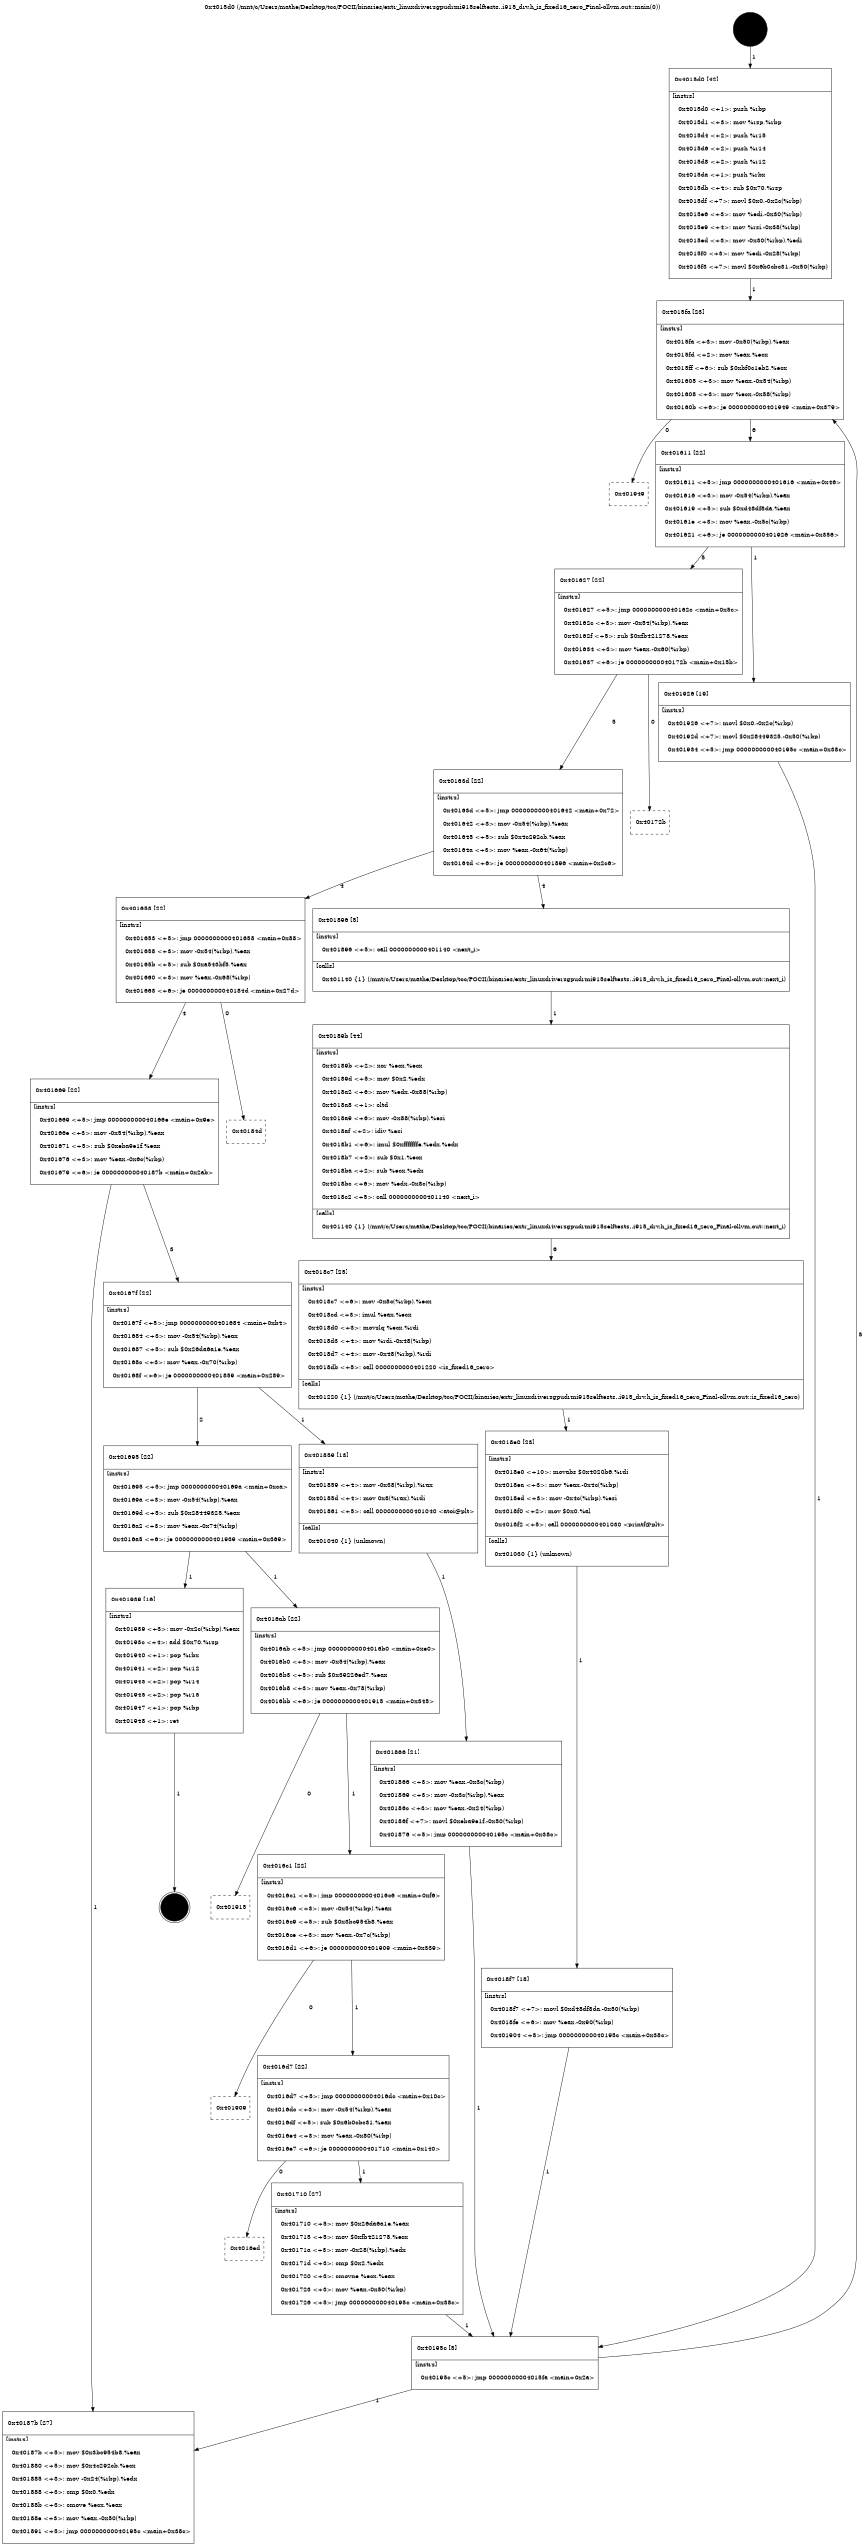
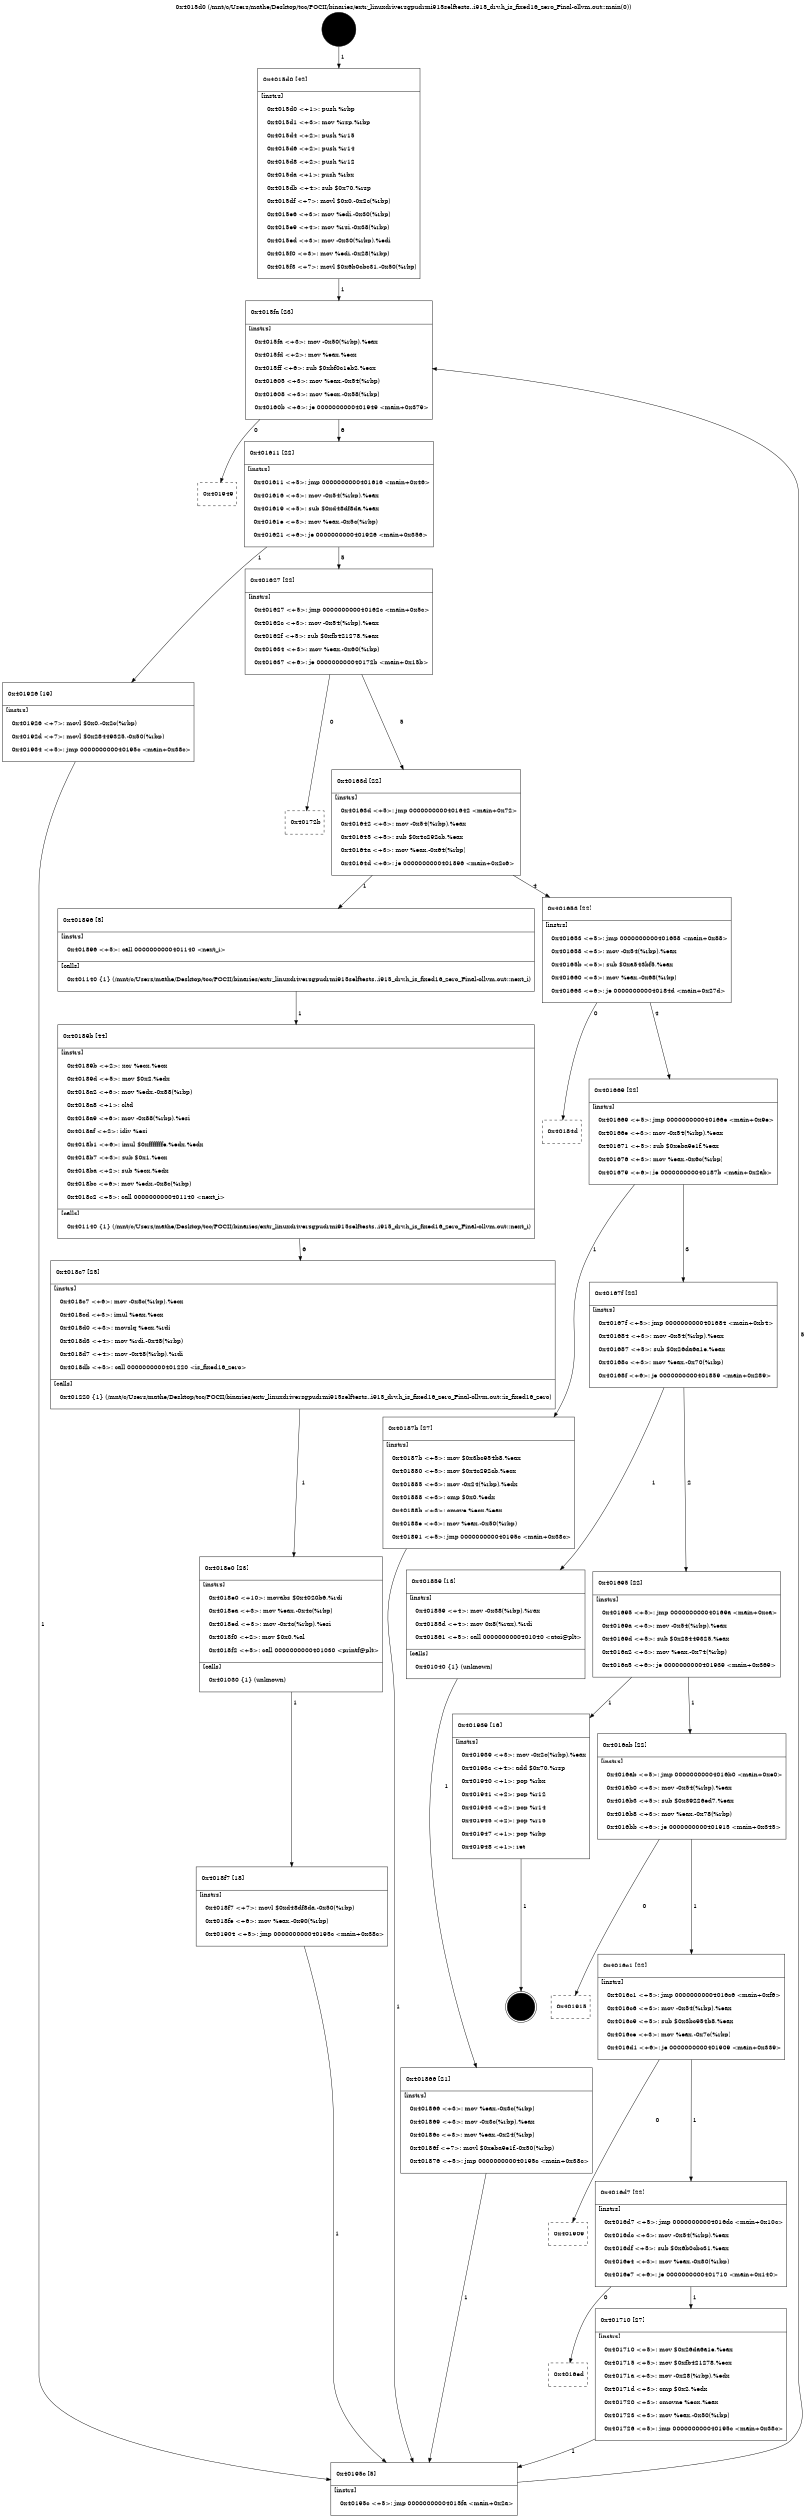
edge "0x40163d [22]" -> "0x401896 [5]": label " 4" -> " 1"
edge "0x40195c [5]" -> "0x40187b [27]": reversed
